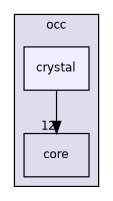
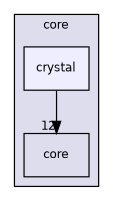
cluster "occ": label "occ" -> "core"
